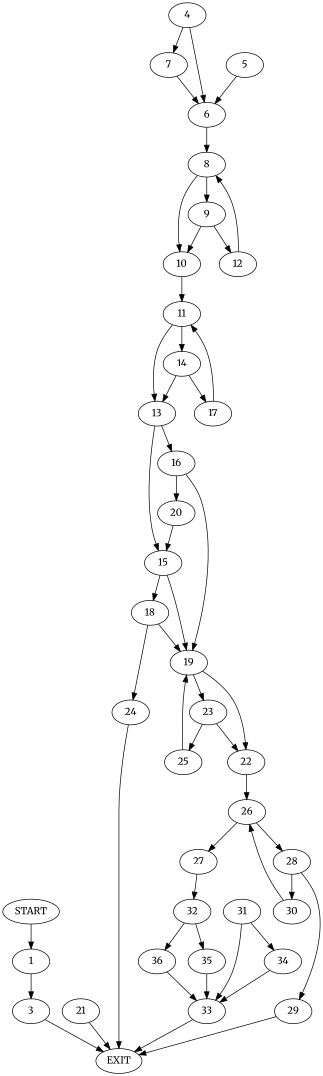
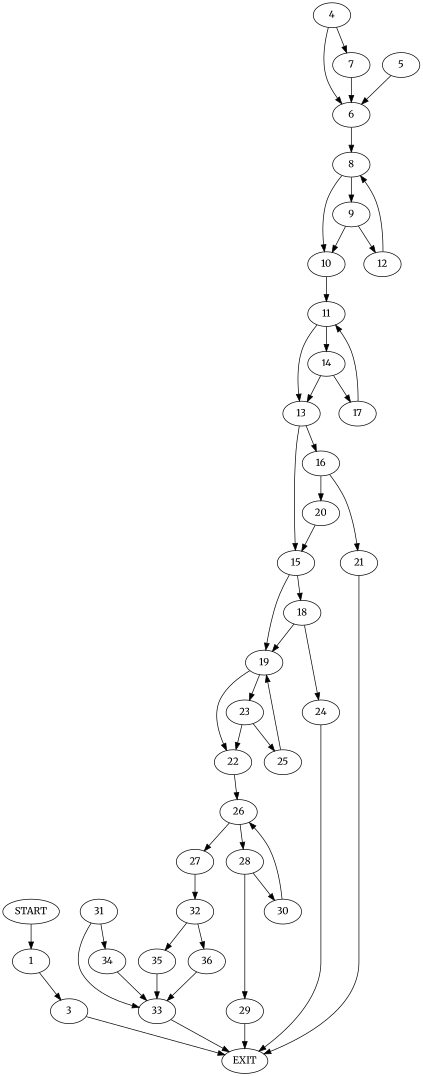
edge "16" -> "19": now "16" -> "21"
